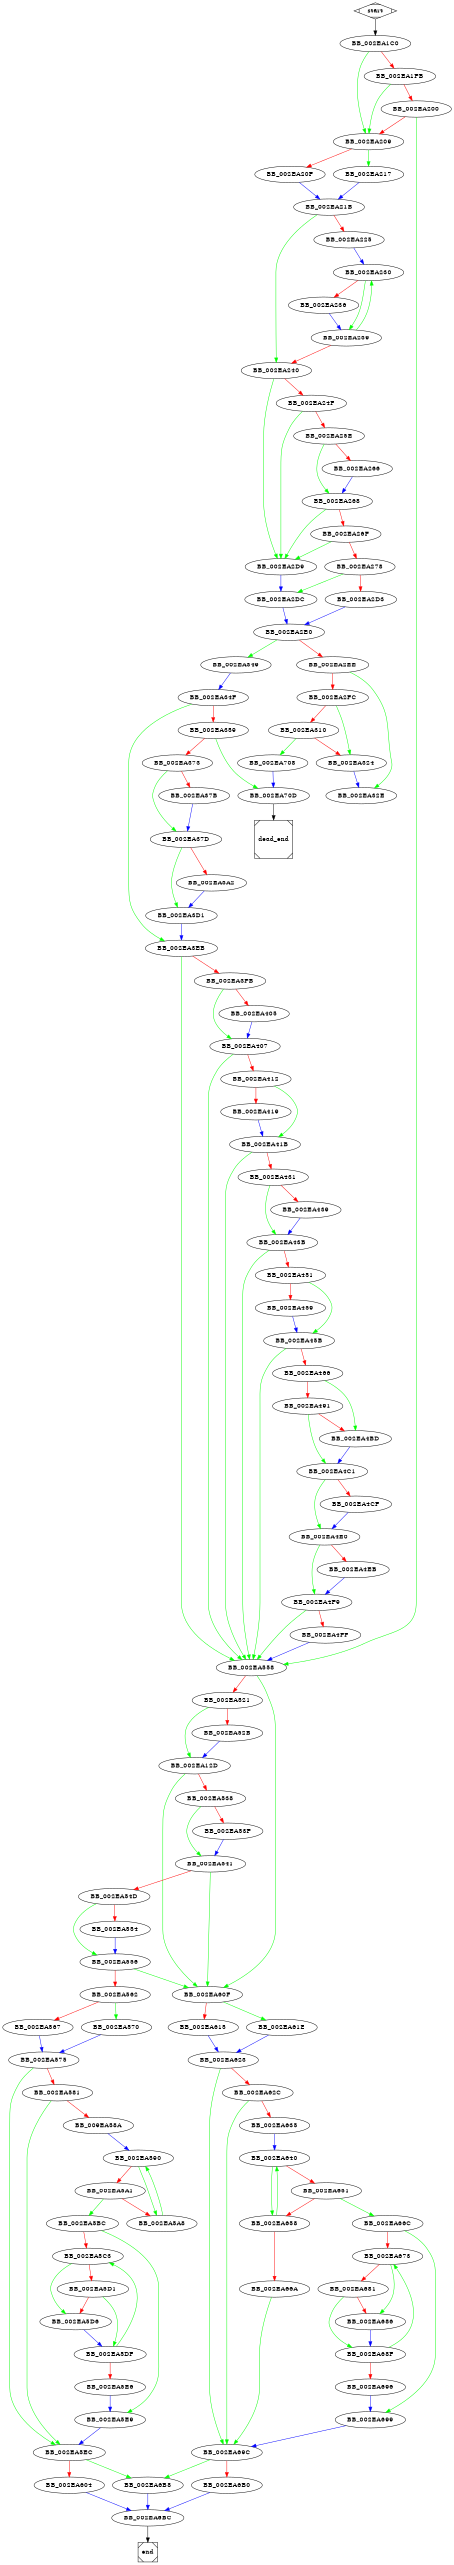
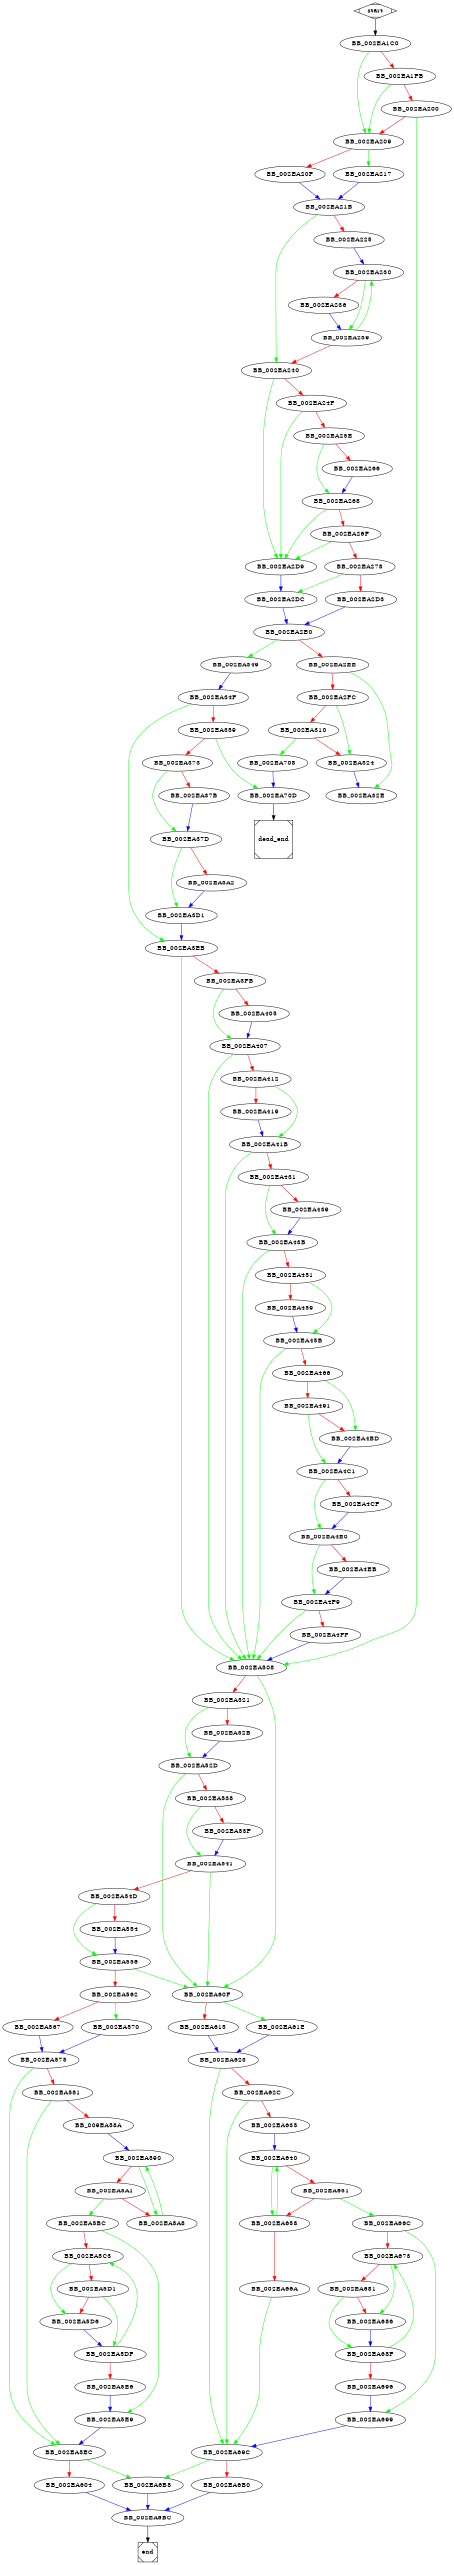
node "BB_002EA558": label "BB_002EA558" -> "BB_002EA508"
node "BB_002EA12D": label "BB_002EA12D" -> "BB_002EA52D"
